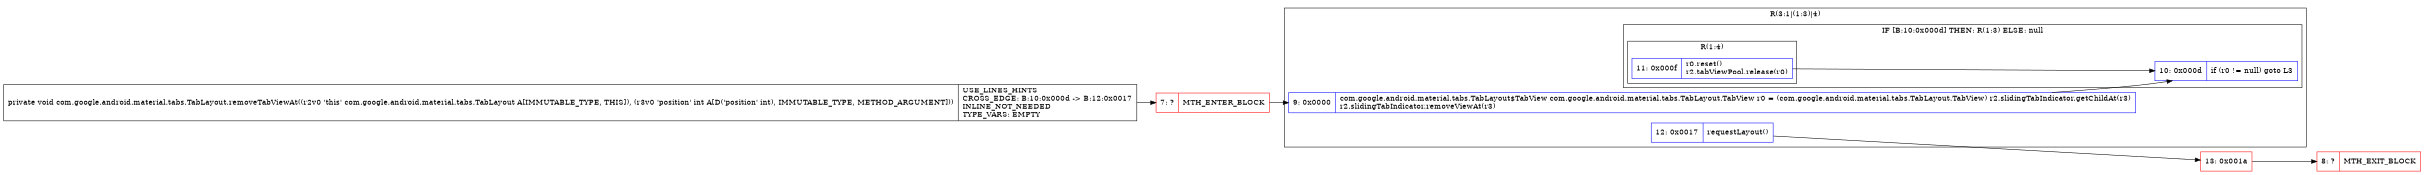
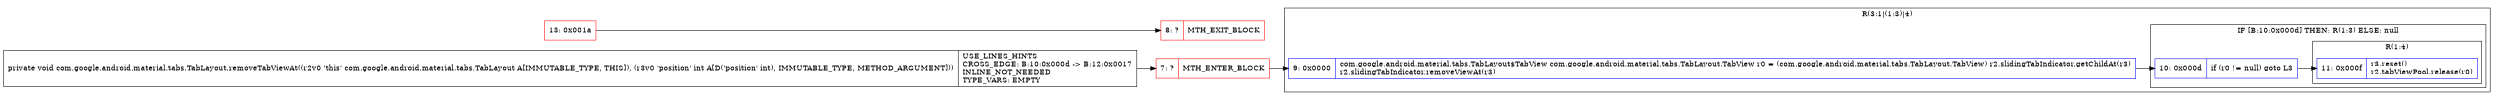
node "11: 0x000f": text "r0.reset()" -> "r3.reset()"
edge "11: 0x000f" -> "10: 0x000d": reversed
node "12: 0x0017": removed
